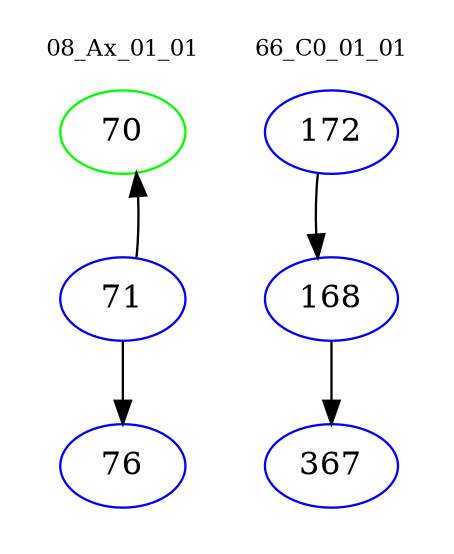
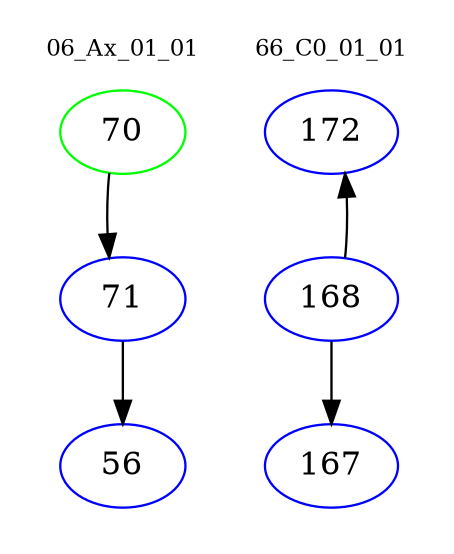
cluster "08_Ax_01_01": label "08_Ax_01_01" -> "06_Ax_01_01"
edge "172" -> "168": reversed
edge "71" -> "70": reversed
node "76": label "76" -> "56"
node "367": label "367" -> "167"
